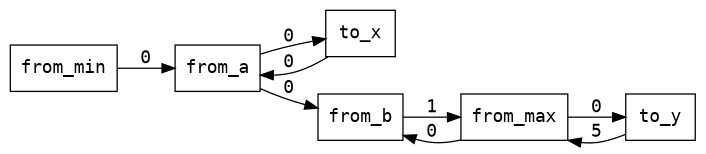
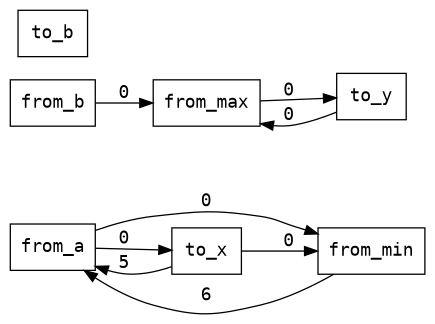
node "to_b": added
edge "from_min" -> "from_a": label "0" -> "6"
edge "to_x" -> "from_a": label "0" -> "5"
edge "from_a" -> "from_b": now "from_a" -> "from_min"
edge "from_b" -> "from_max": label "1" -> "0"
edge "to_y" -> "from_max": label "5" -> "0"
edge "from_max" -> "from_b": removed, label "0"
edge "to_x" -> "from_min": added, label "0"
